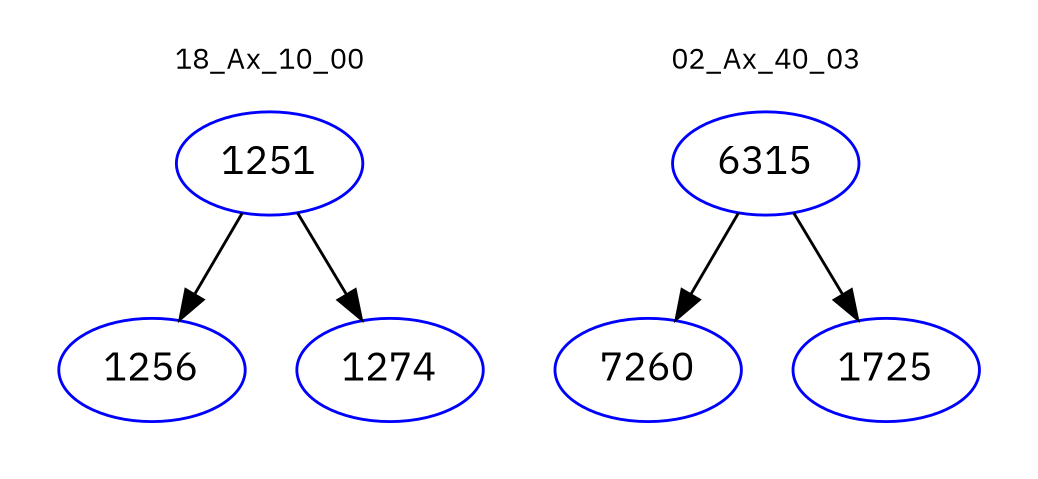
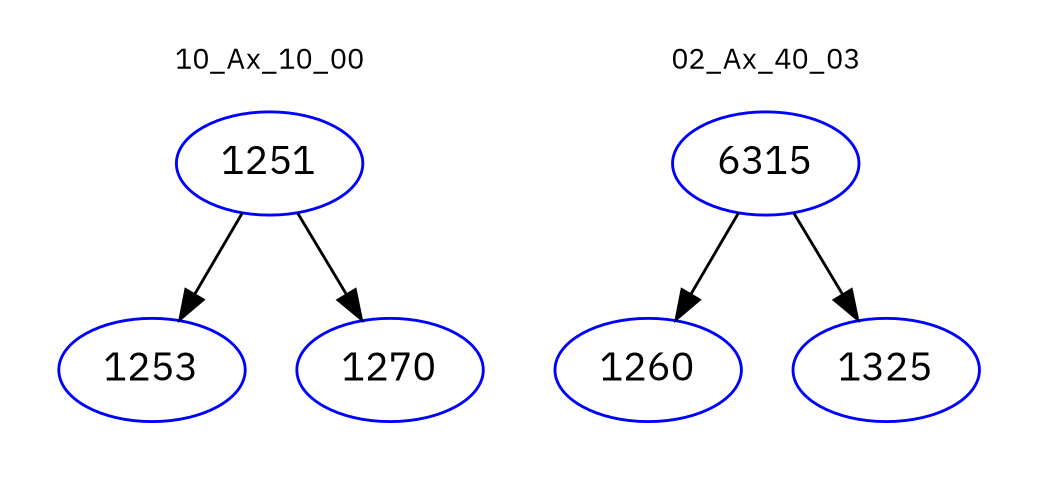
cluster "18_Ax_10_00": label "18_Ax_10_00" -> "10_Ax_10_00"
node "1256": label "1256" -> "1253"
node "1274": label "1274" -> "1270"
node "7260": label "7260" -> "1260"
node "1725": label "1725" -> "1325"
